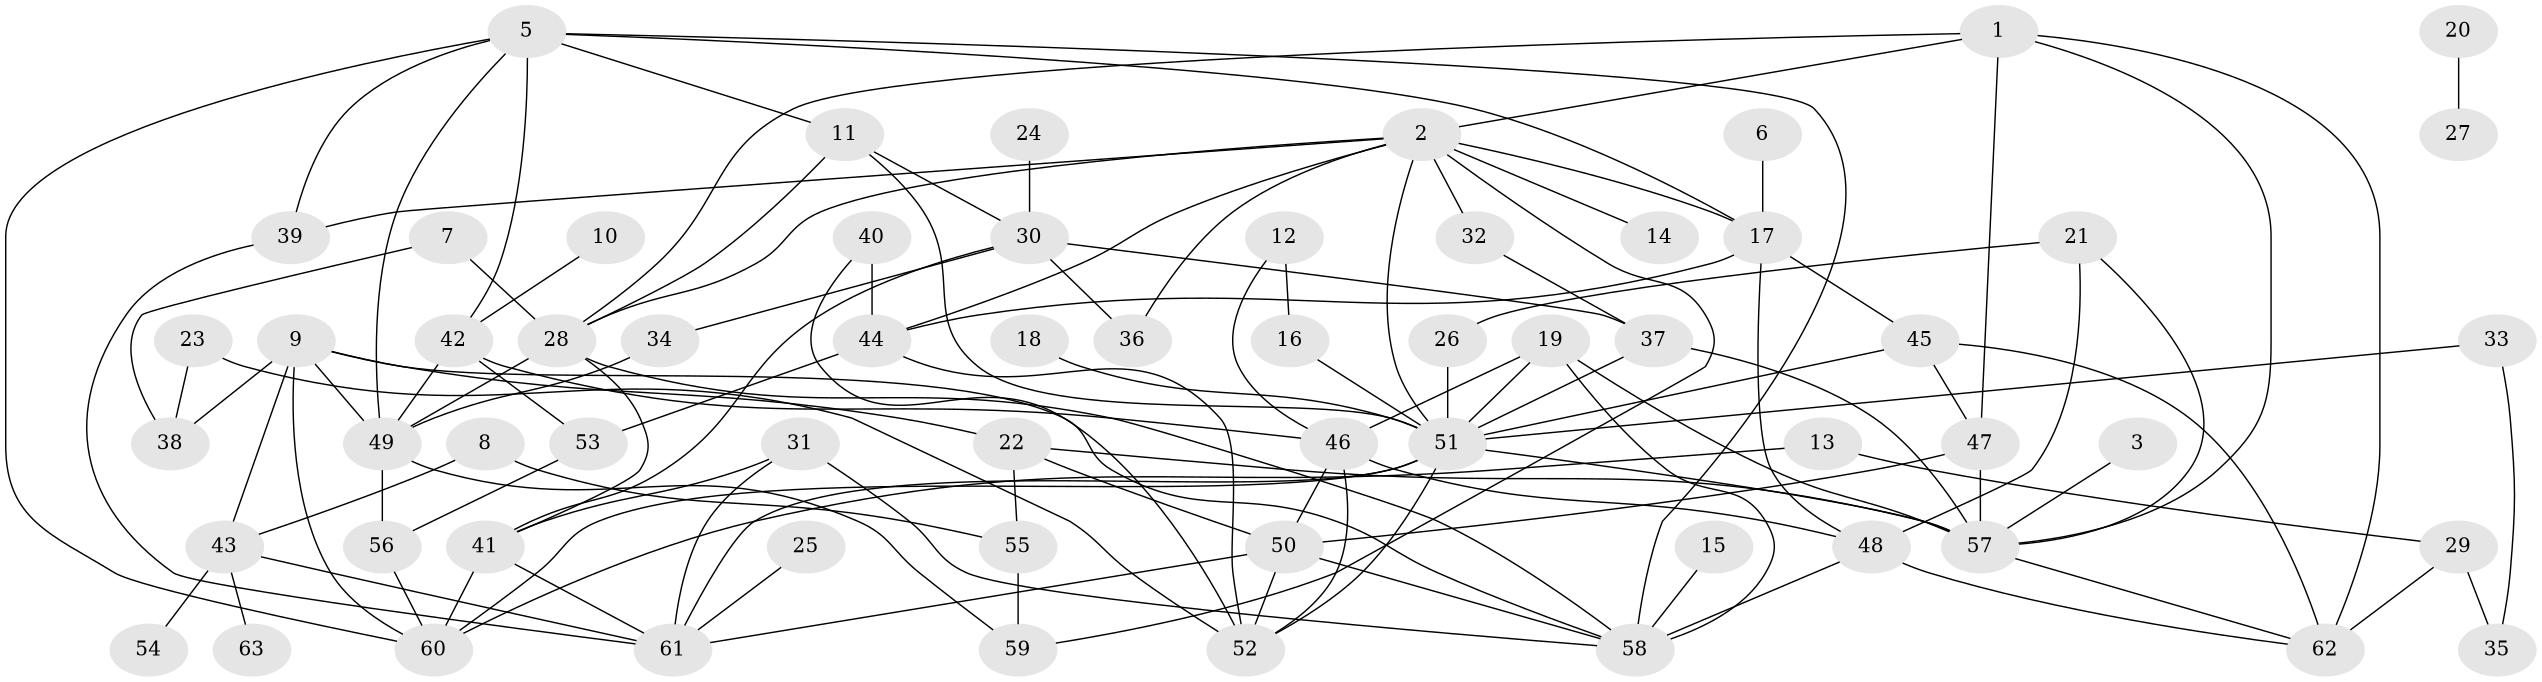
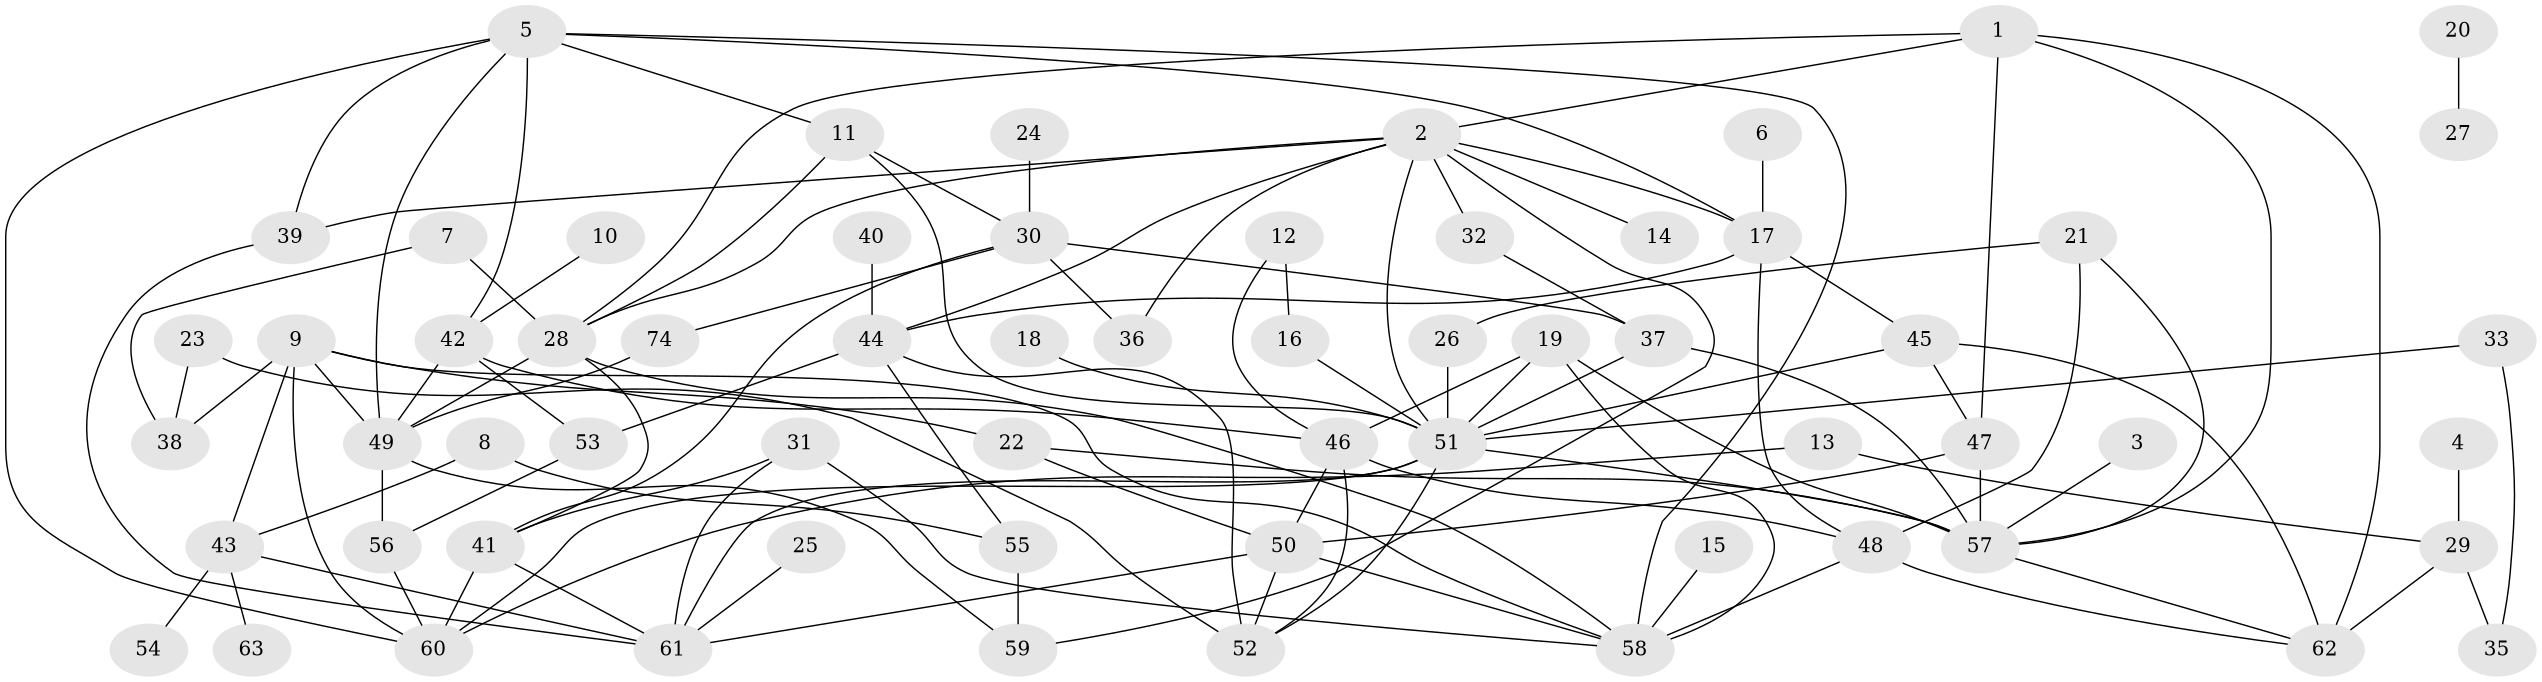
node "34": label "34" -> "74"
edge "40" -- "52": removed
node "4": added
edge "22" -- "55": now "44" -- "55"
